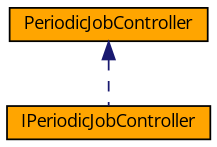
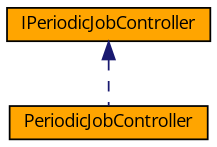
edge "IPeriodicJobController" -> "PeriodicJobController": reversed
